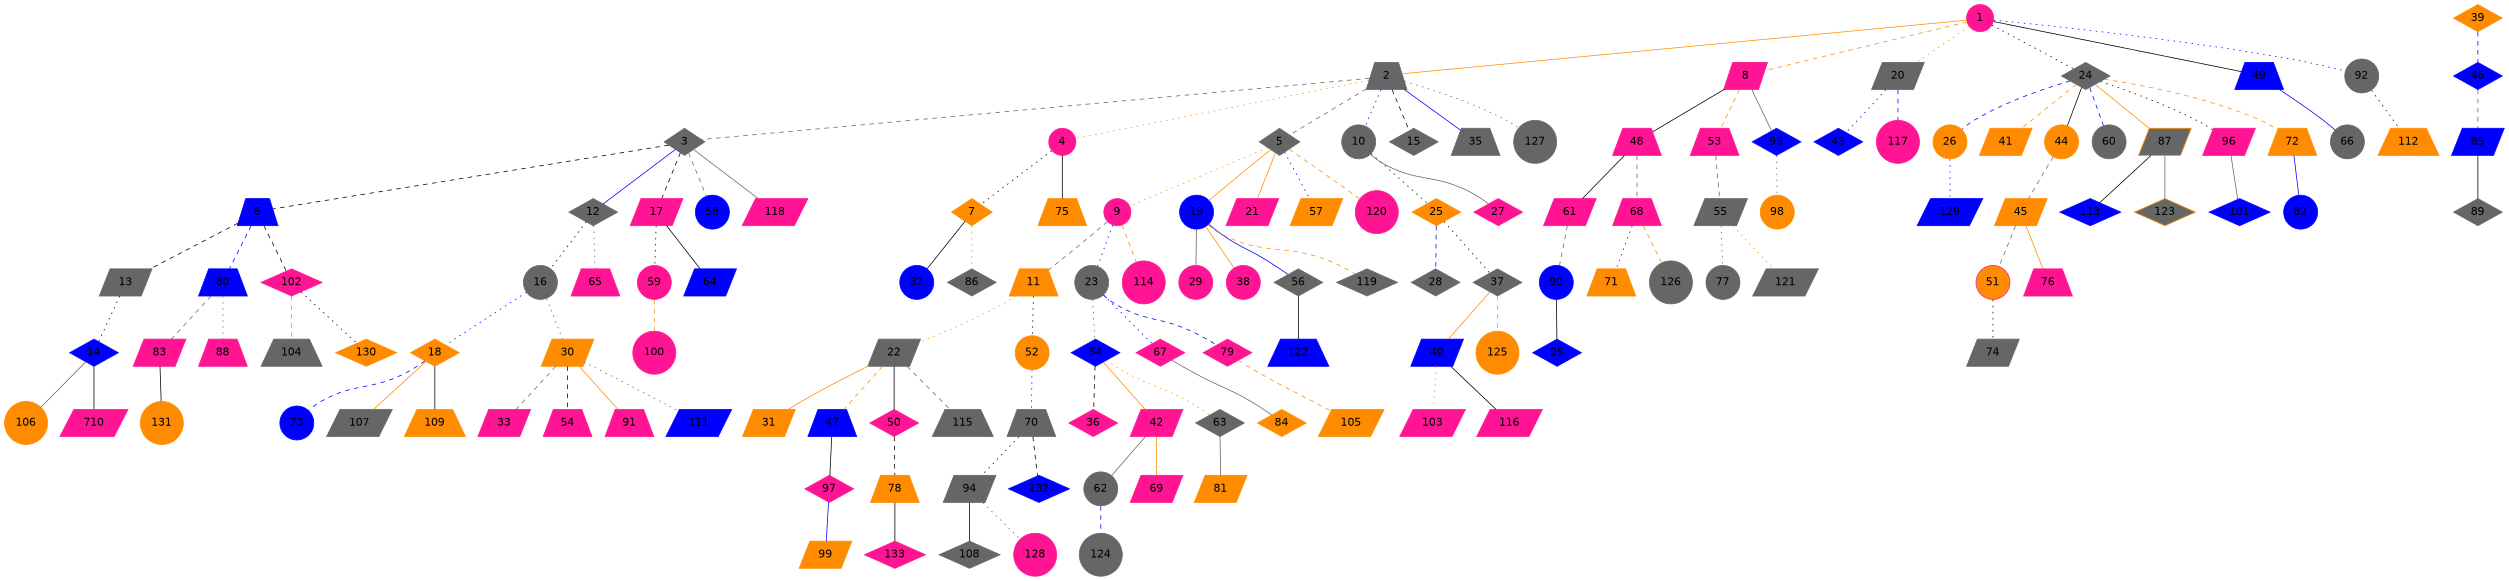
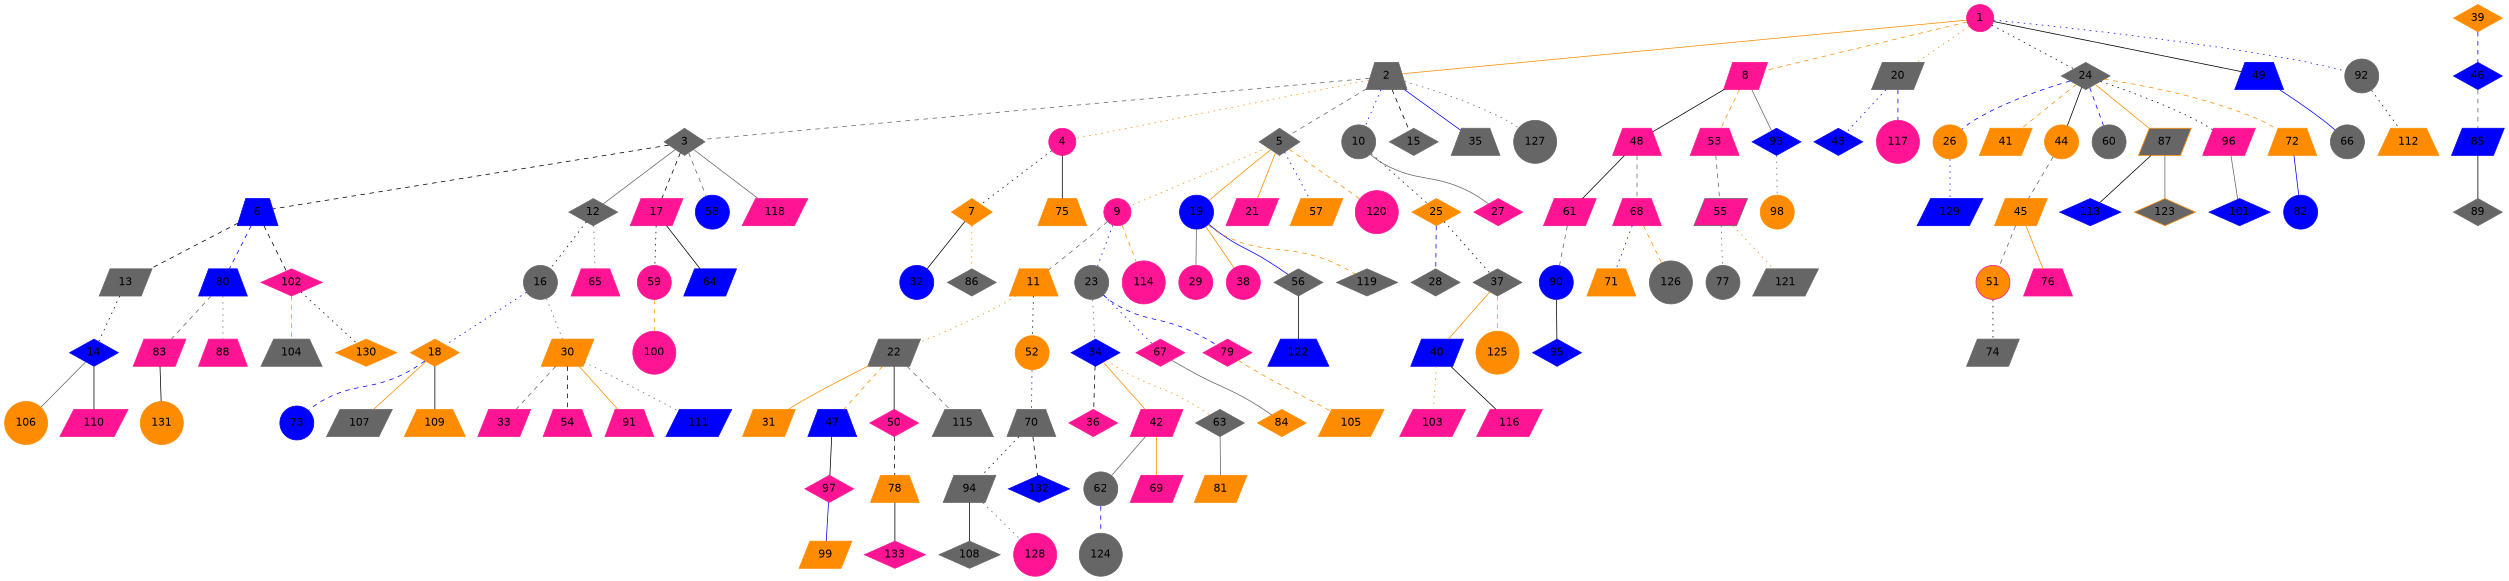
edge "3" -- "12": color blue -> gray40
node "55": fillcolor gray40 -> deeppink
node "710": label "710" -> "110"
